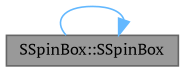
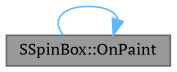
node "SSpinBox::SSpinBox": label "SSpinBox::SSpinBox" -> "SSpinBox::OnPaint"
